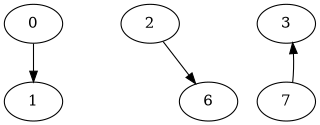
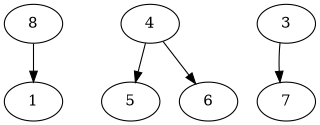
node "0": label "0" -> "8"
node "2": label "2" -> "4"
edge "7" -> "3": reversed
node "5": added
